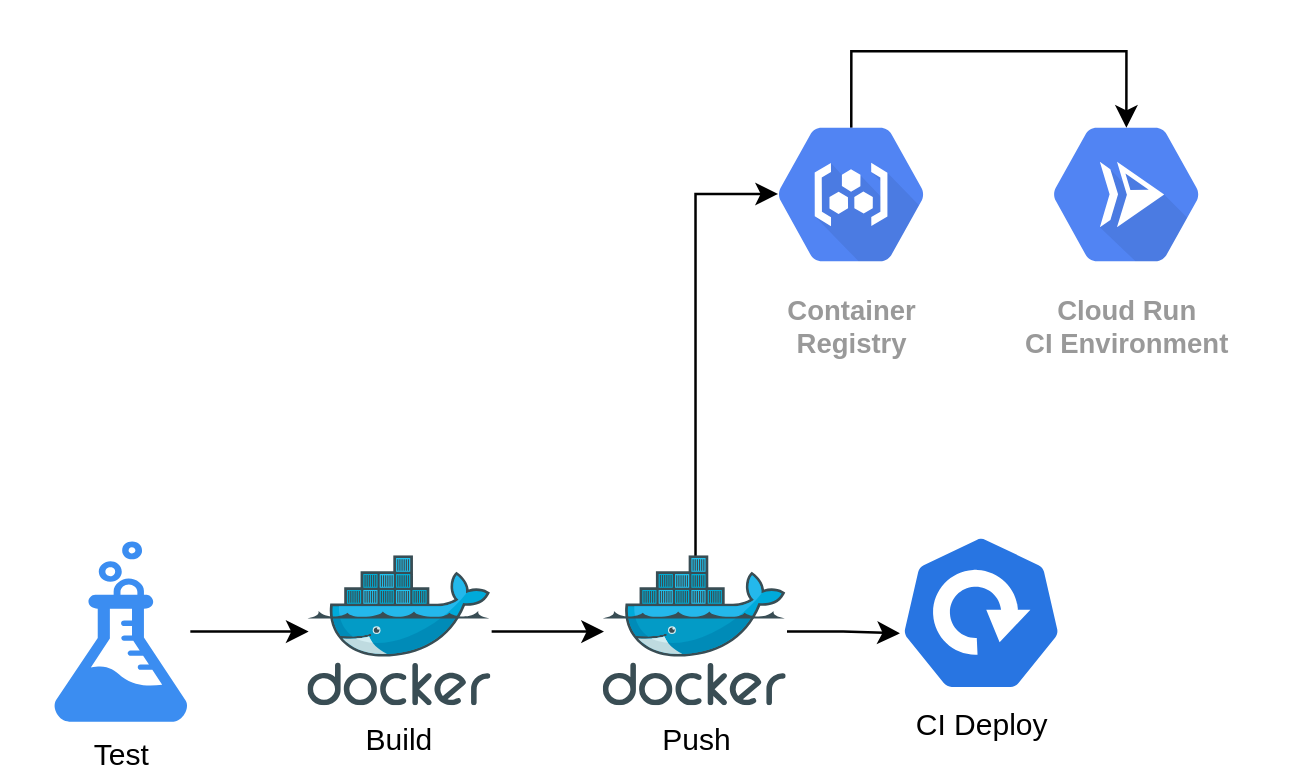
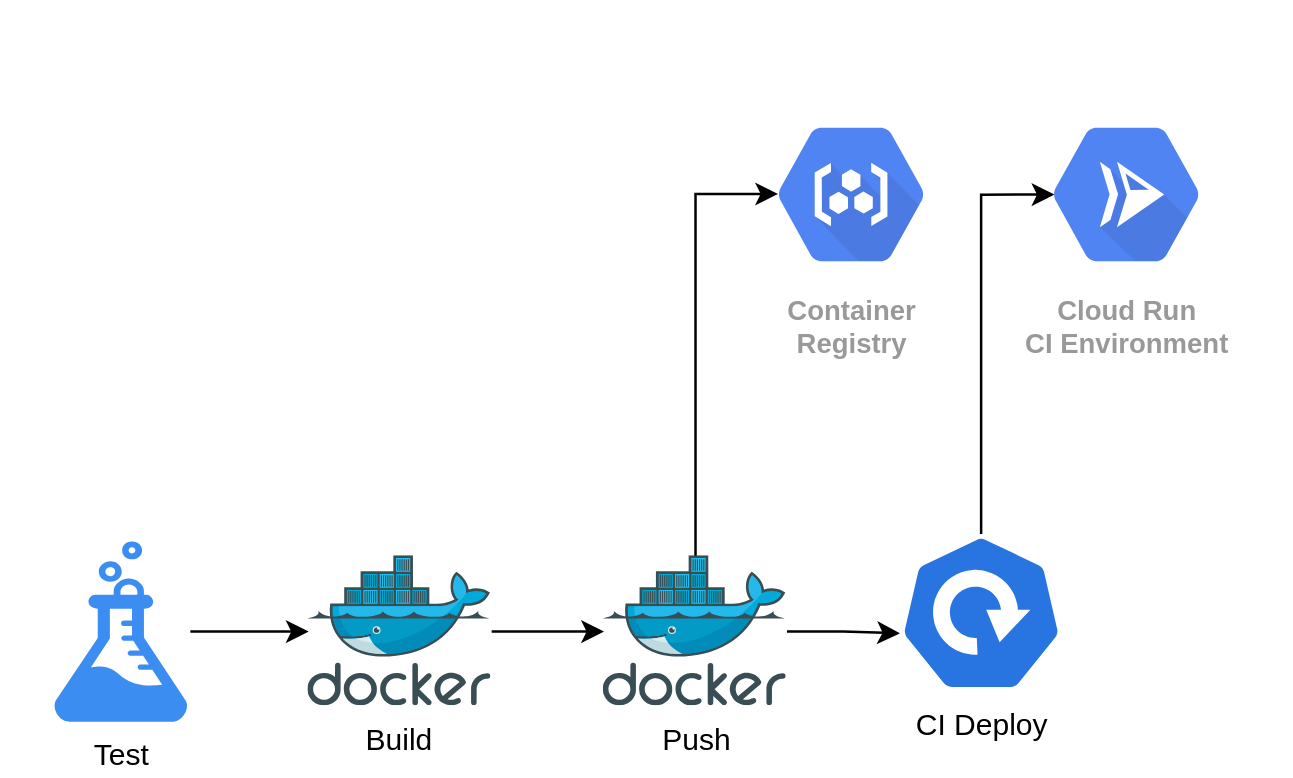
edge "Container Registry" -> "Cloud Run CI Environment": removed
edge "CI Deploy" -> "Cloud Run CI Environment": added
